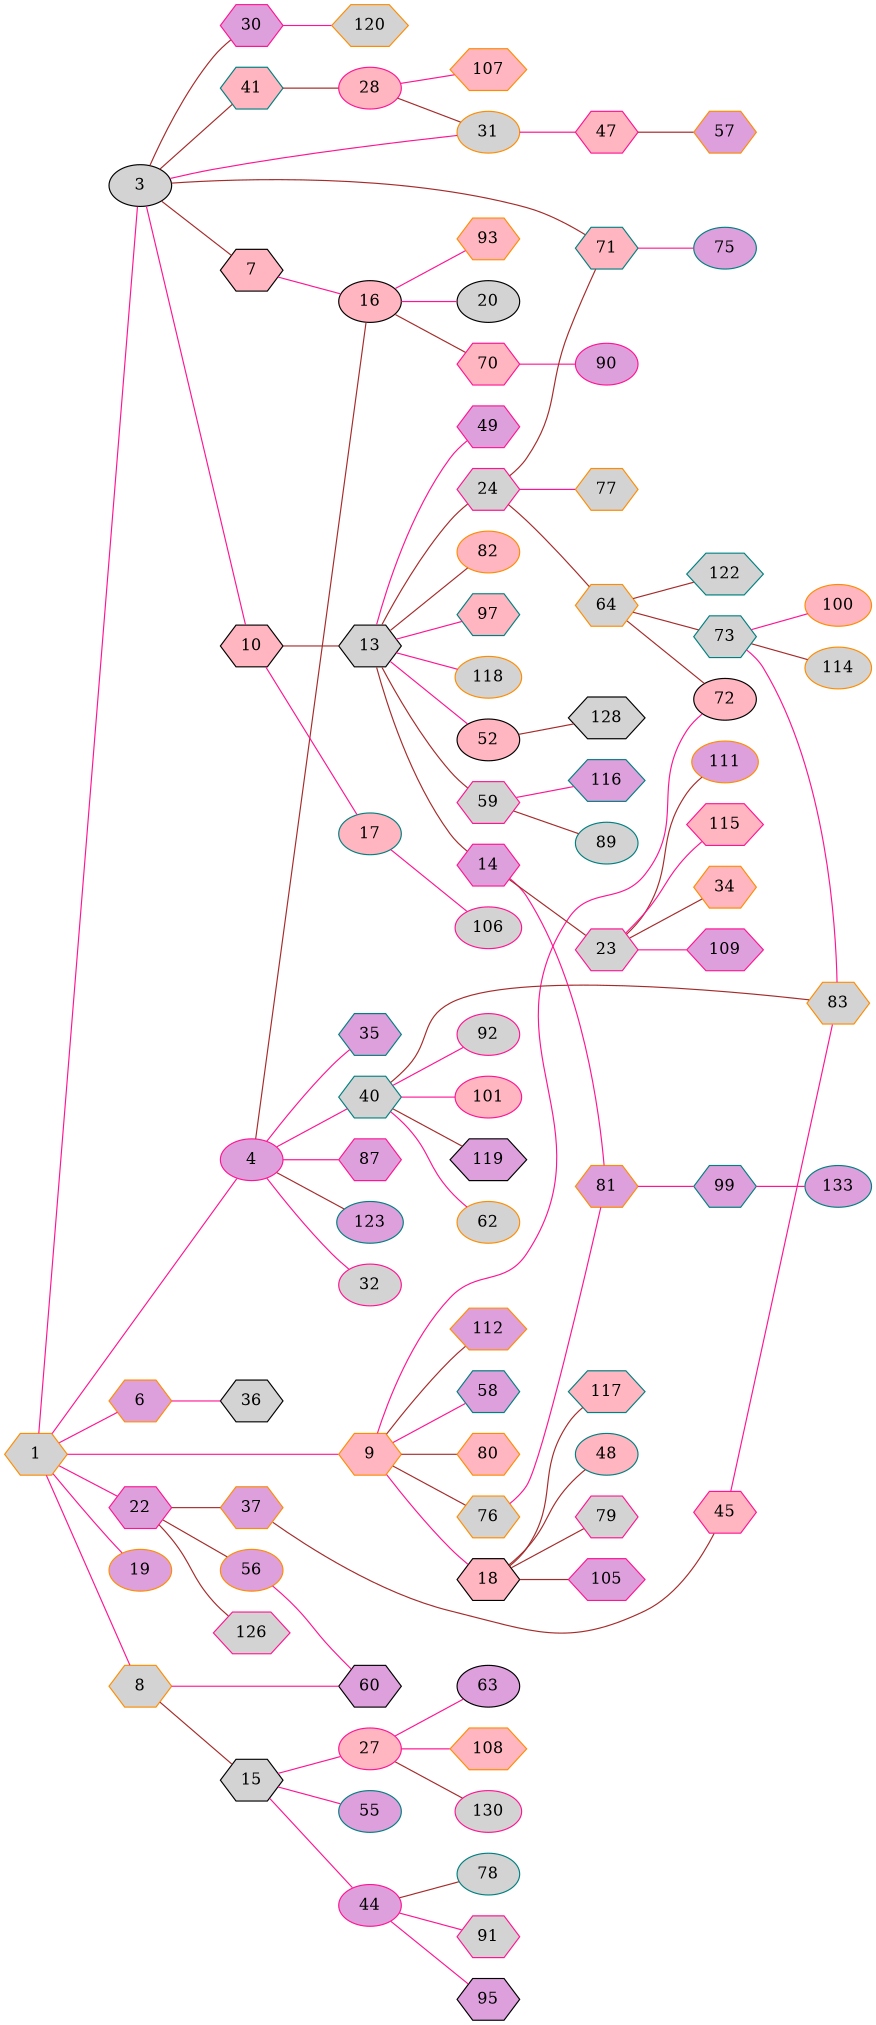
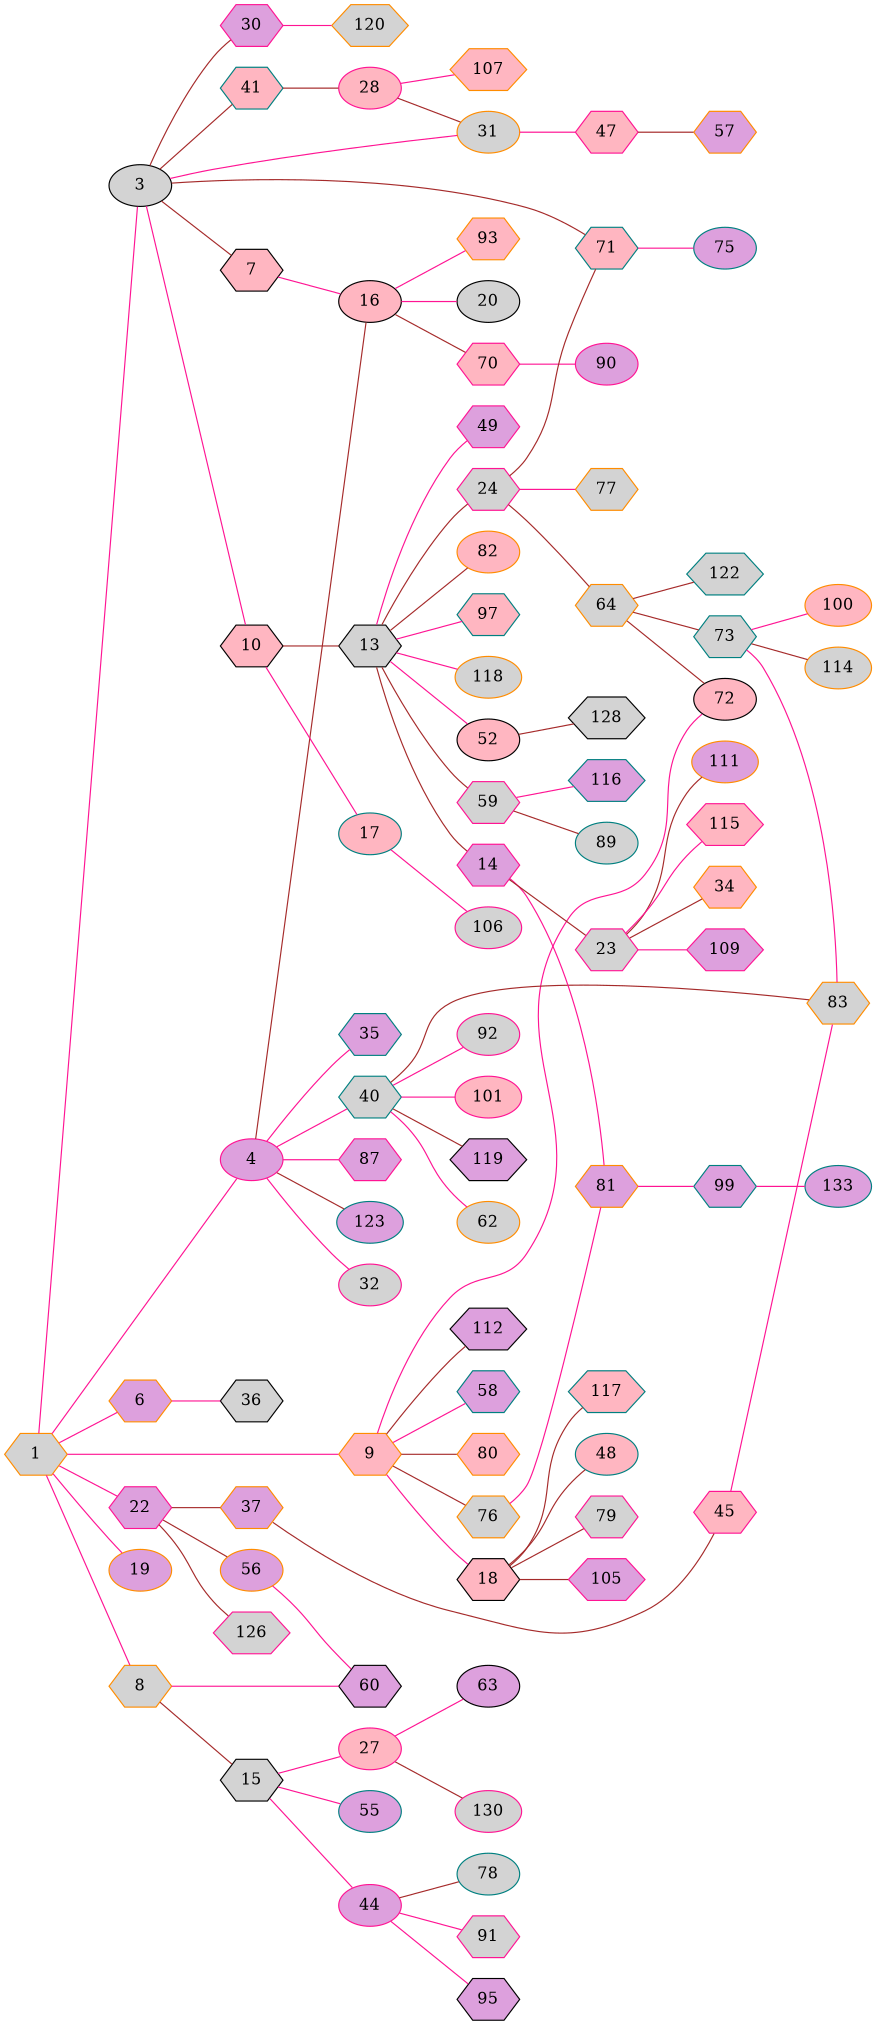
node "112": color darkorange -> black
node "108": removed
